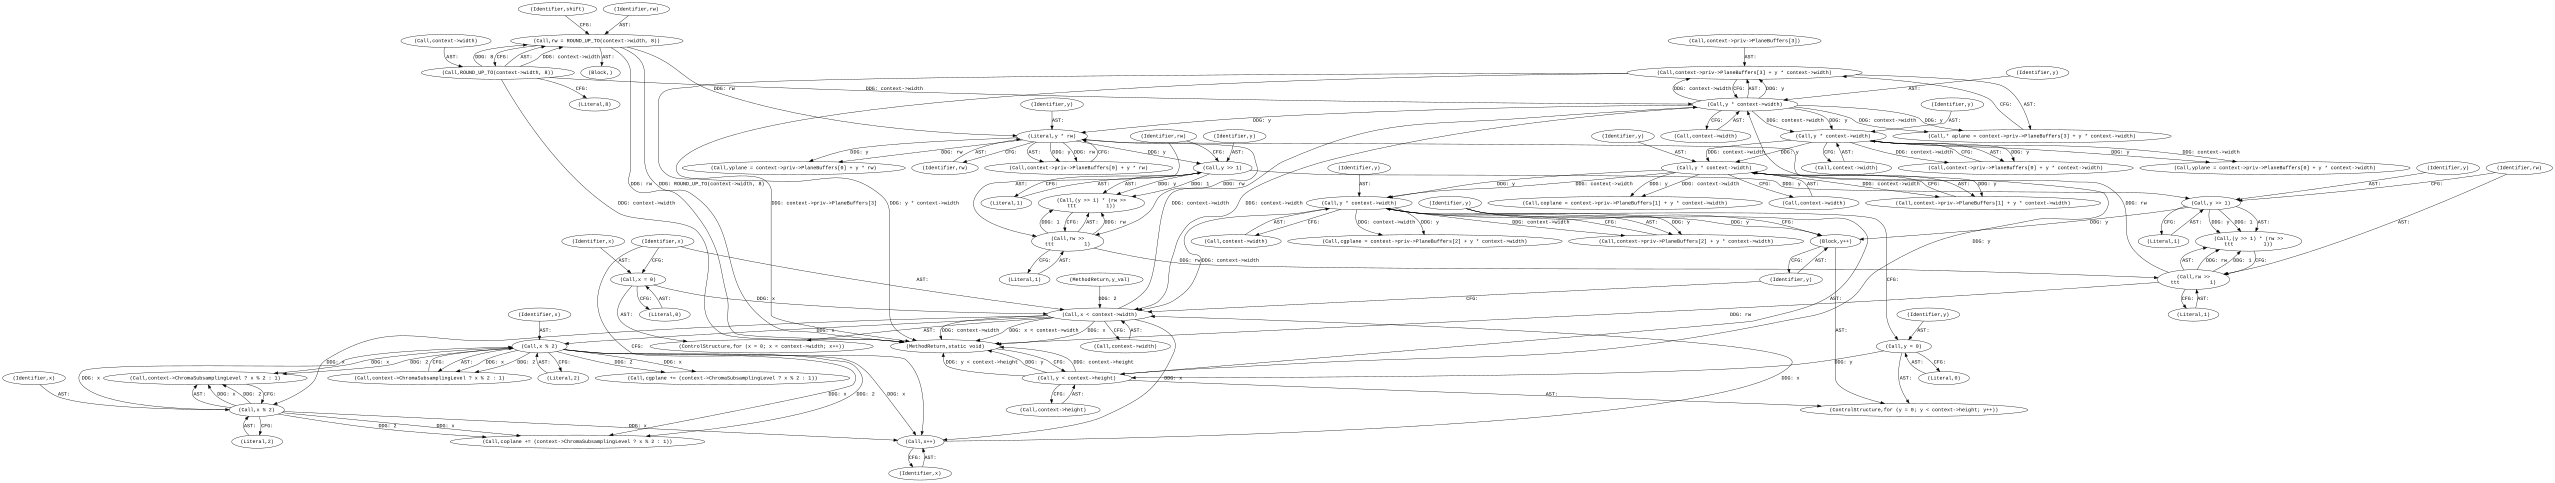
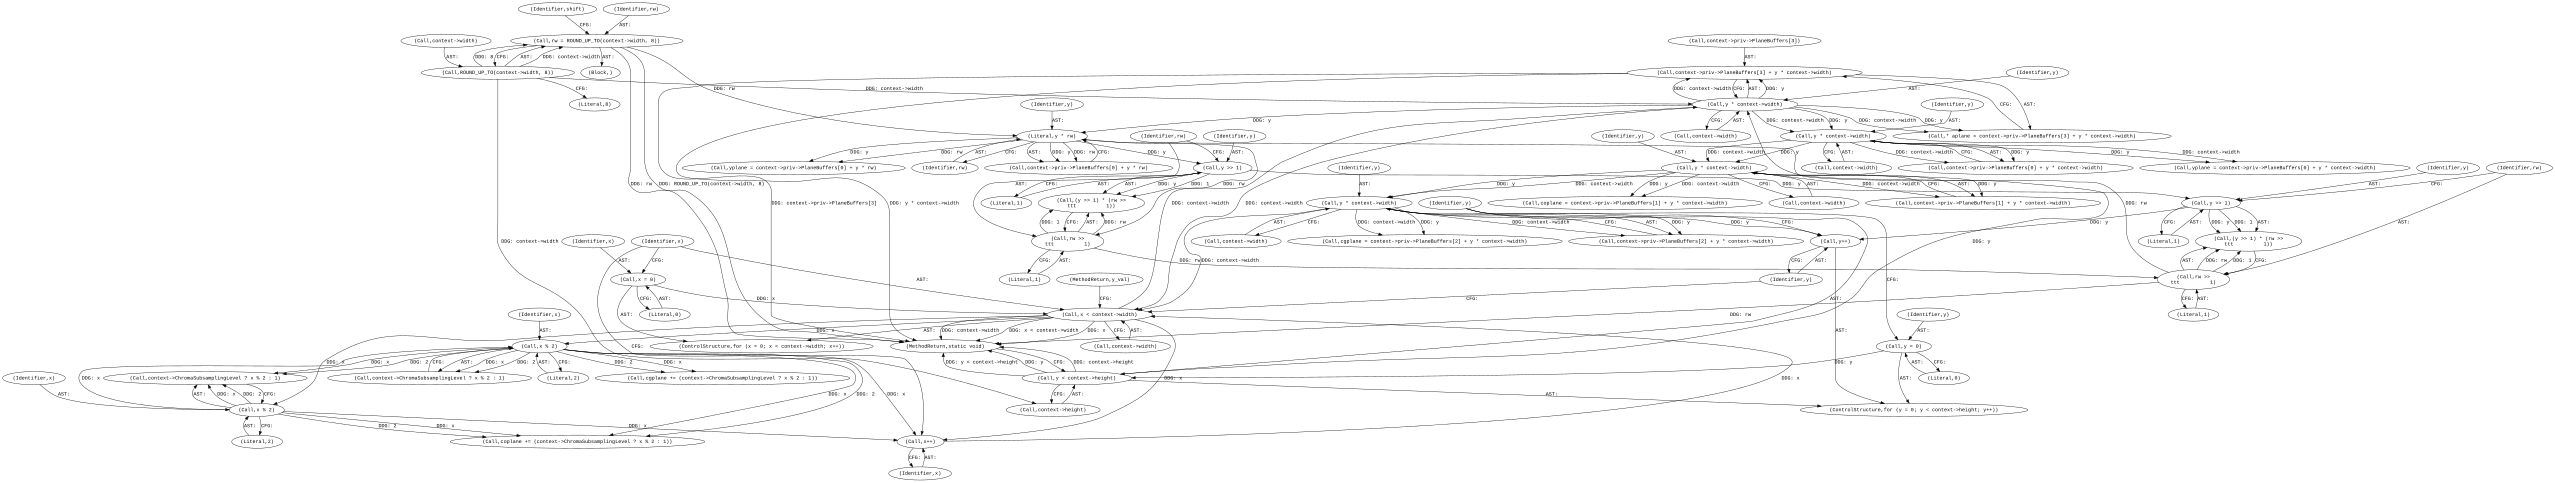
node "(Block,y++)": label "(Block,y++)" -> "(Call,y++)"
edge "(Call,ROUND_UP_TO(context->width, 8))" -> "(MethodReturn,static void)": now "(Call,ROUND_UP_TO(context->width, 8))" -> "(Call,context->height)"
edge "(MethodReturn,y_val)" -> "(Call,x < context->width)": label "DDG: 2" -> "CFG: "
